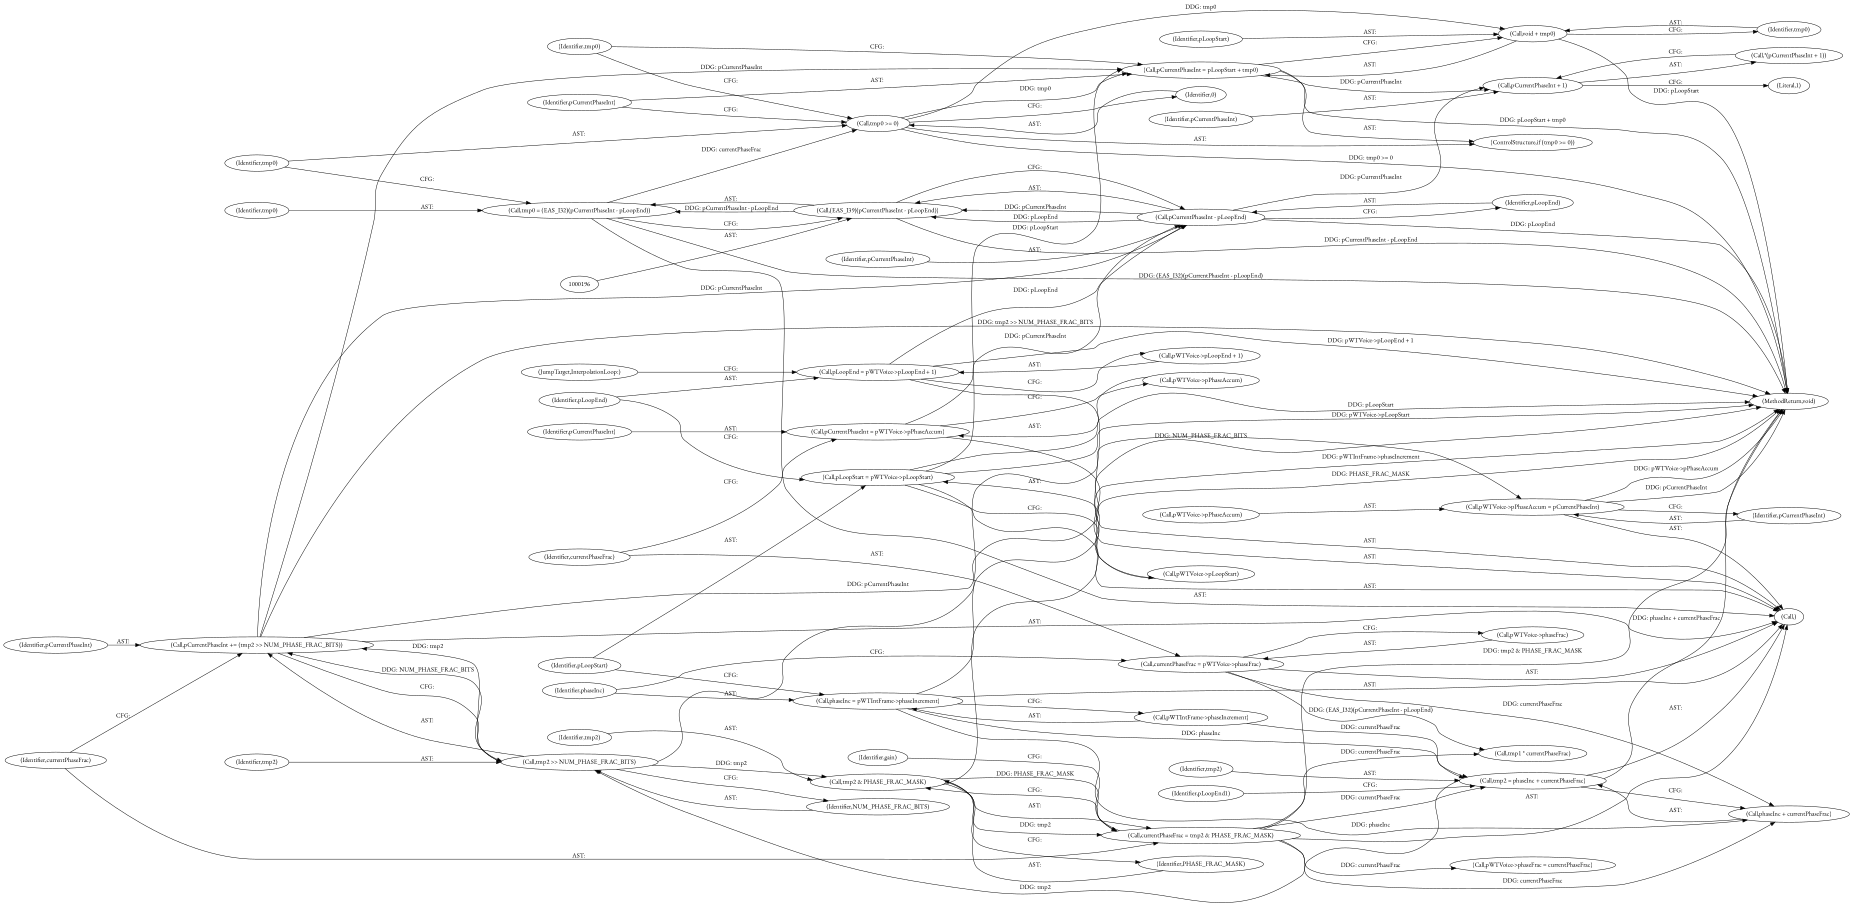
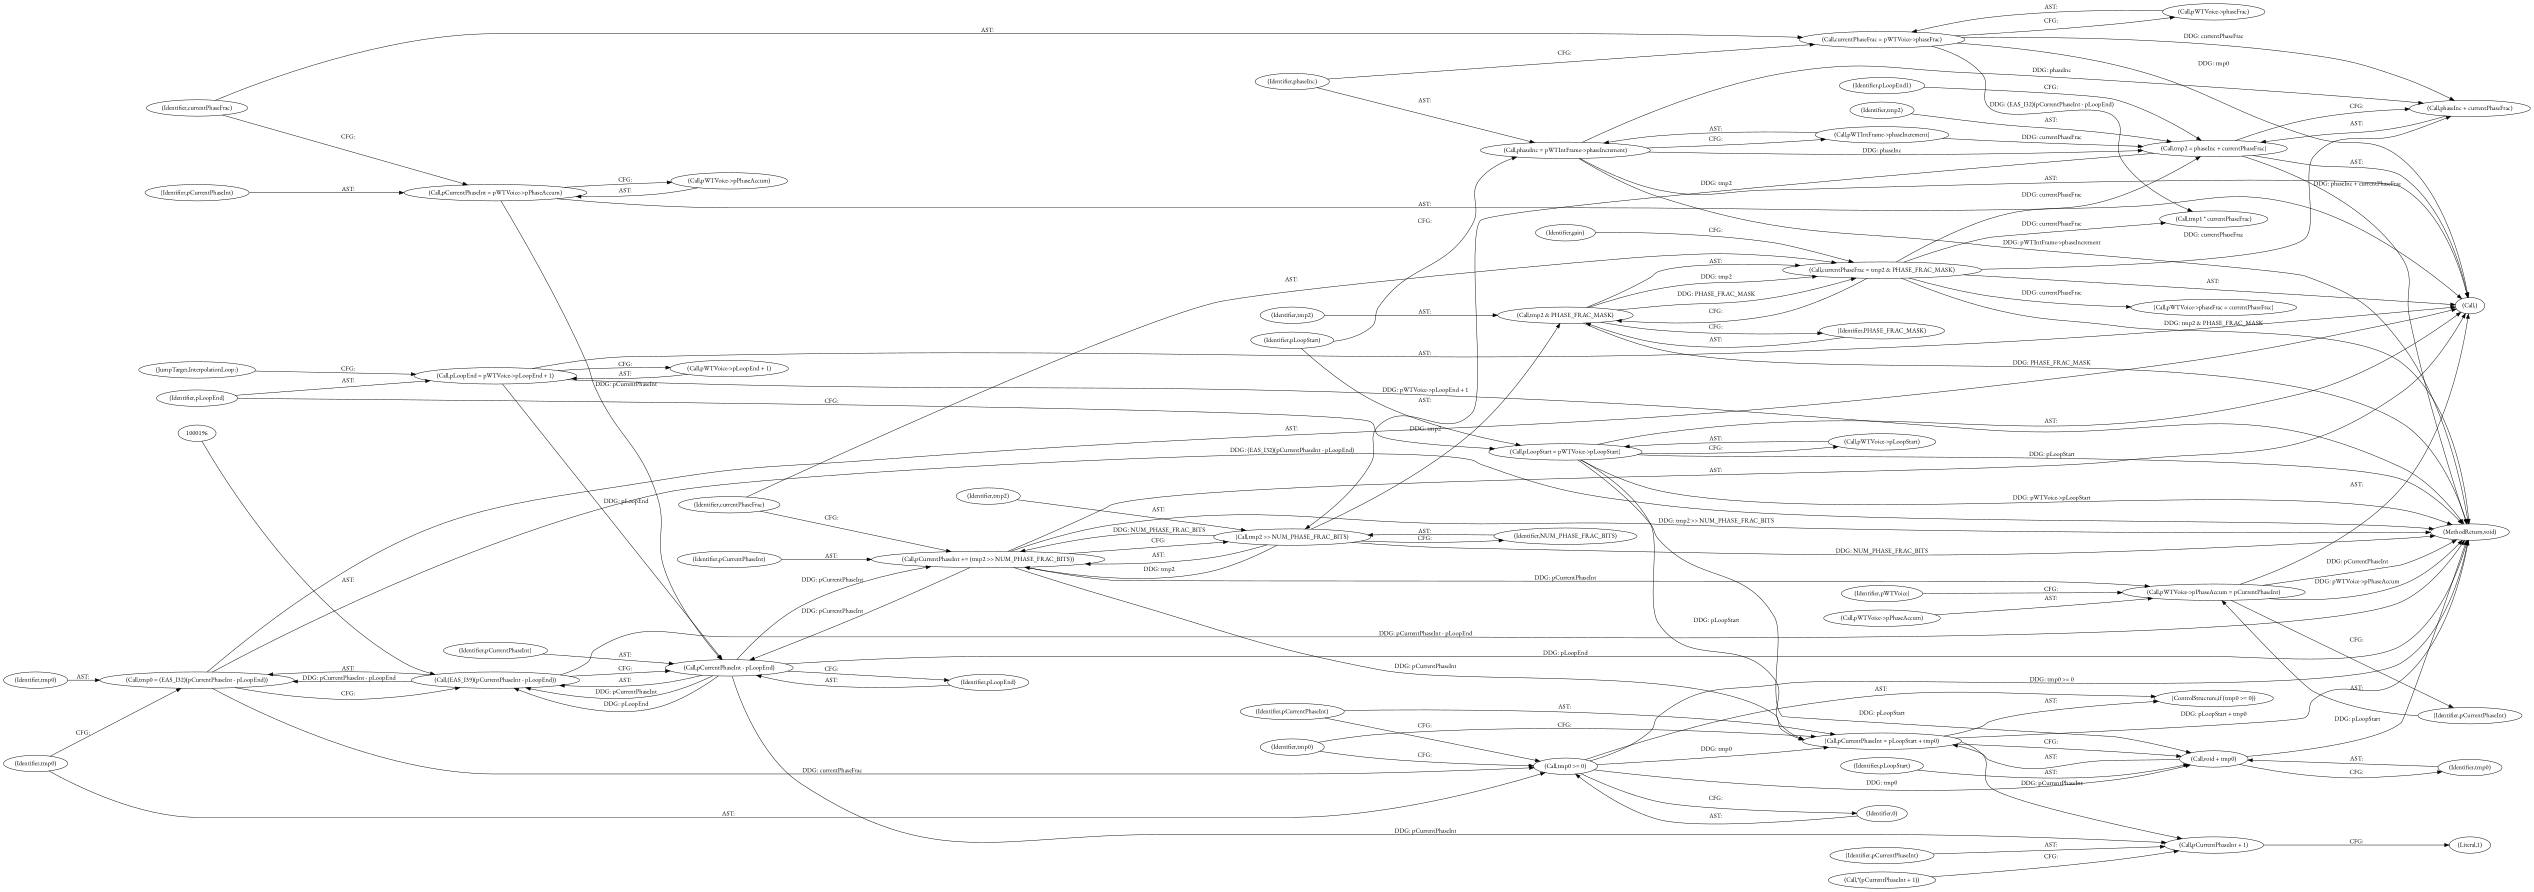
edge "(Call,pCurrentPhaseInt + 1)" -> "(Call,*(pCurrentPhaseInt + 1))": removed, label "AST:"
node "(Identifier,pWTVoice)": added
edge "(Call,pCurrentPhaseInt - pLoopEnd)" -> "(Call,pCurrentPhaseInt += (tmp2 >> NUM_PHASE_FRAC_BITS))": added, label "DDG: pCurrentPhaseInt"
edge "(Call,currentPhaseFrac = pWTVoice->phaseFrac)" -> "(Call,)": label "AST: " -> "DDG: tmp0"
edge "(Call,pLoopStart = pWTVoice->pLoopStart)" -> "(Call,void + tmp0)": added, label "DDG: pLoopStart"
